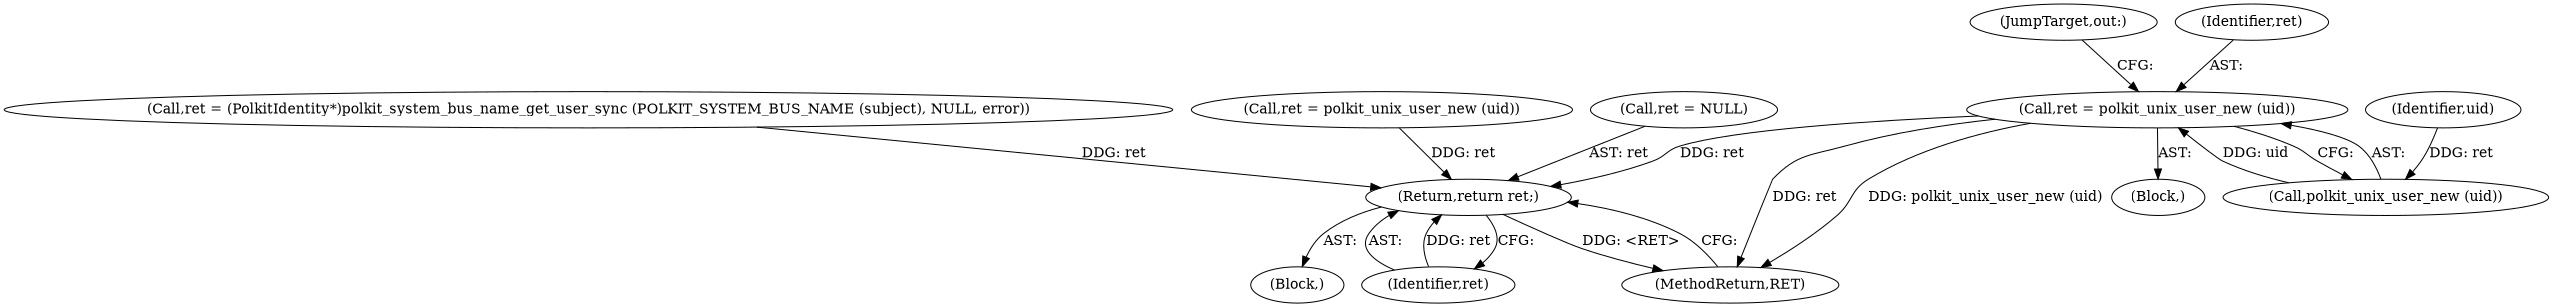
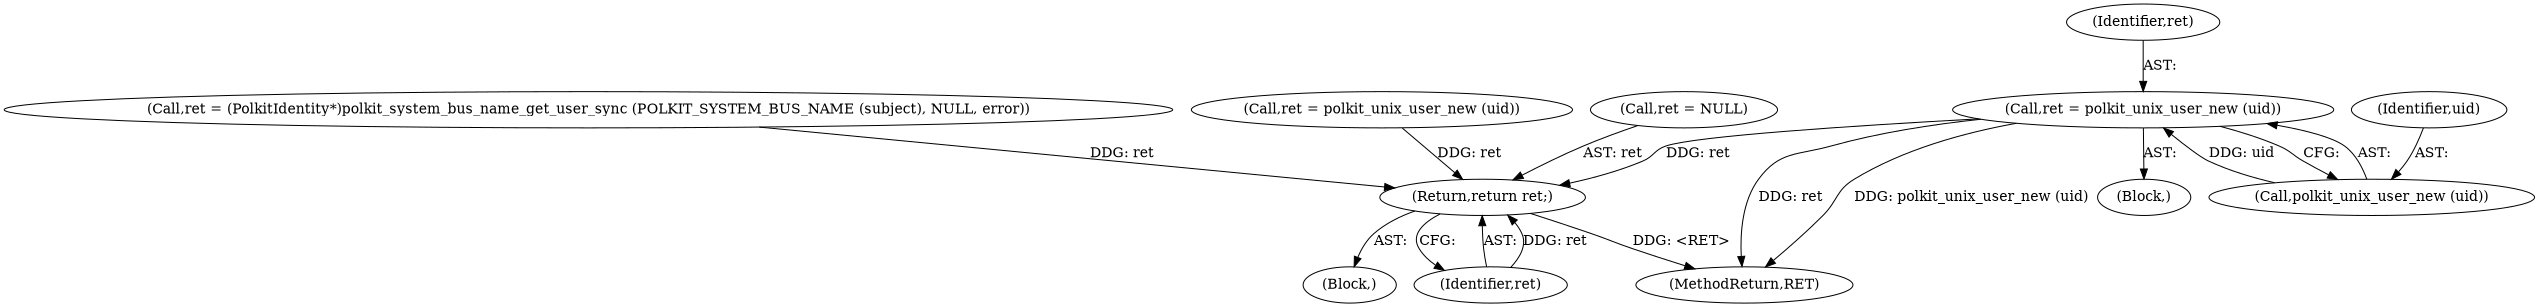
node "(JumpTarget,out:)": removed
edge "(Identifier,uid)" -> "(Call,polkit_unix_user_new (uid))": label "DDG: ret" -> "AST: "
edge "(MethodReturn,RET)" -> "(Return,return ret;)": removed, label "CFG:"
